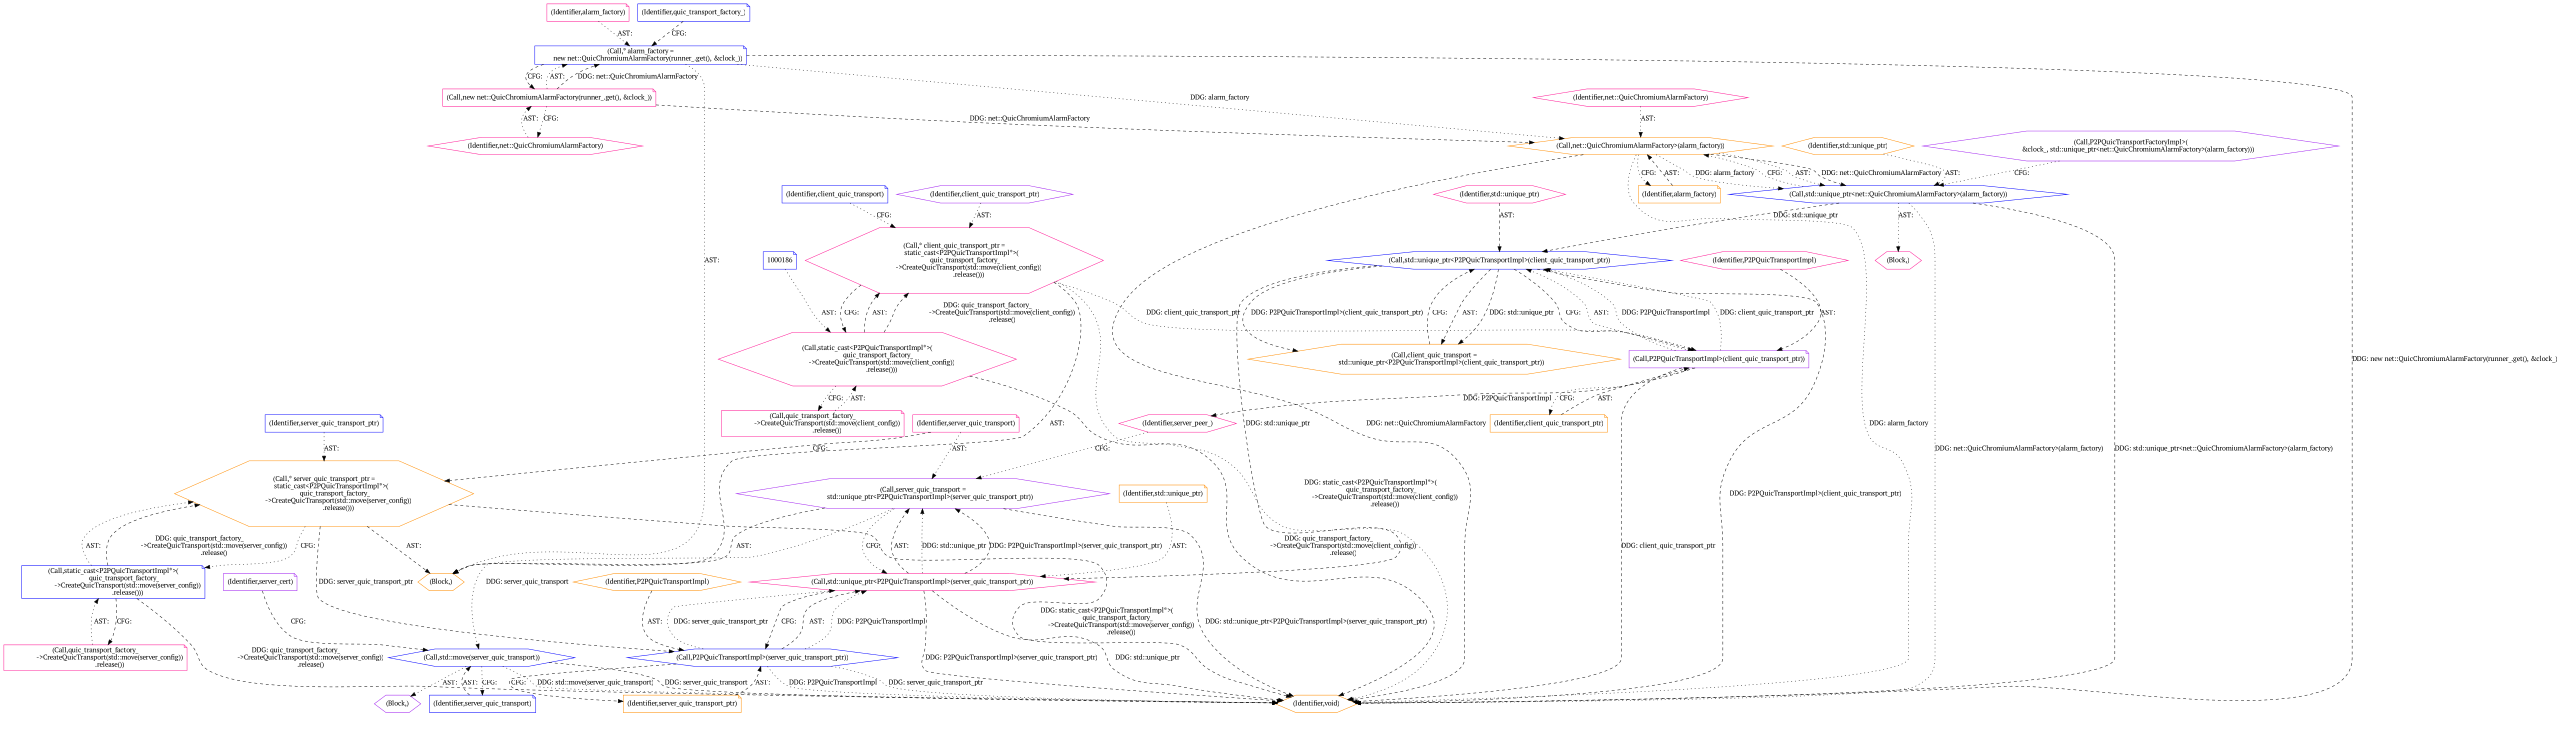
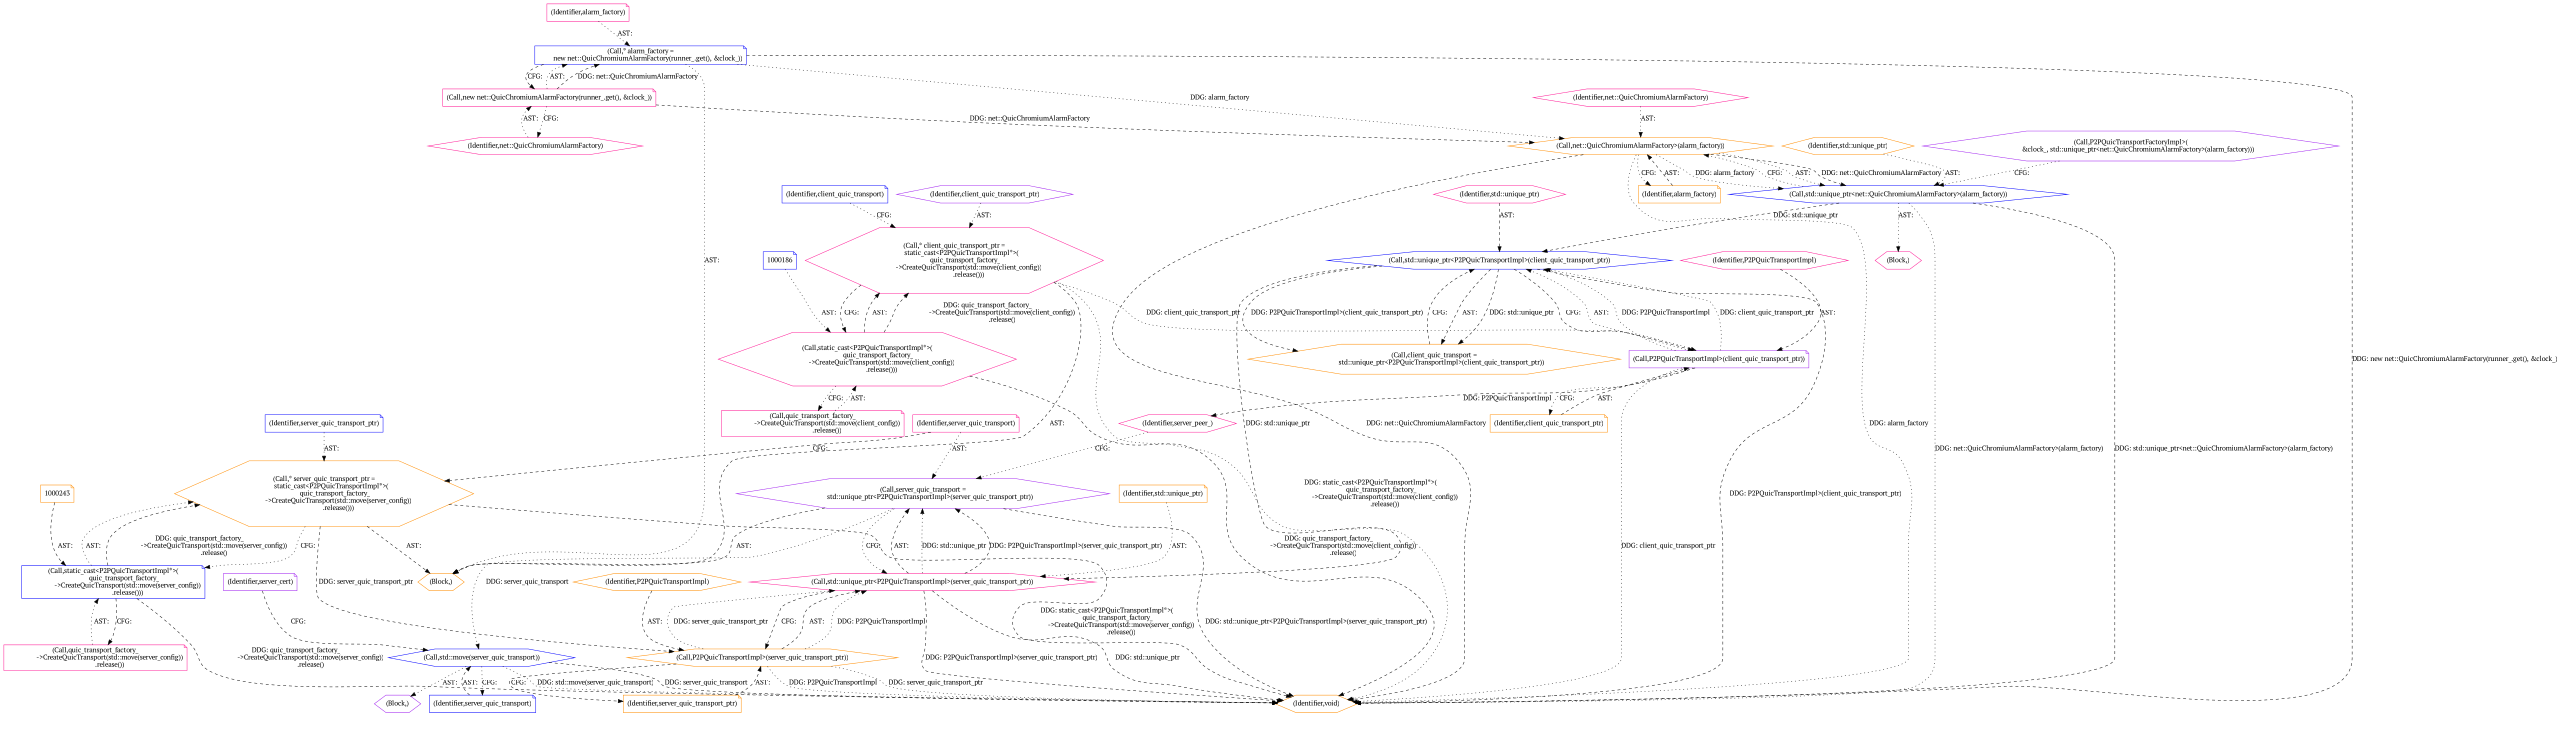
node "(Identifier,quic_transport_factory_)": removed
node "1000243": added
edge "(Call,P2PQuicTransportImpl>(client_quic_transport_ptr))" -> "(Identifier,void)": style dashed -> dotted
node "(Call,P2PQuicTransportImpl>(server_quic_transport_ptr))": color blue -> darkorange
